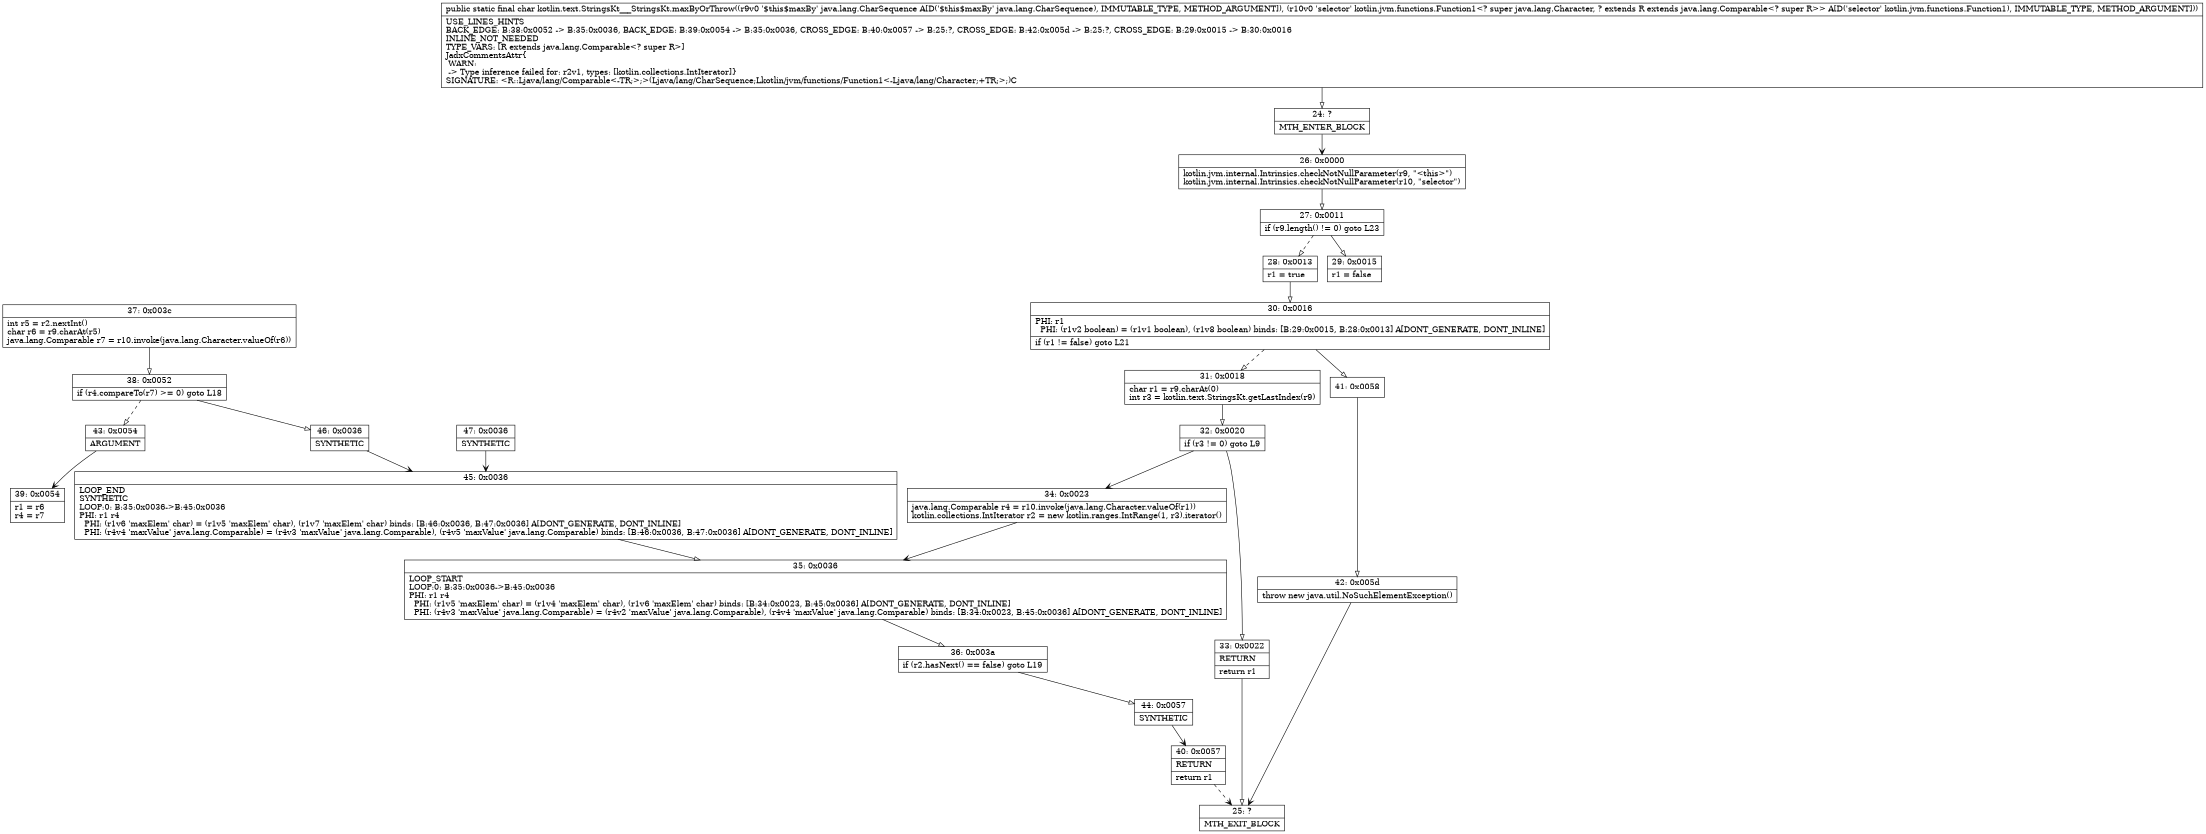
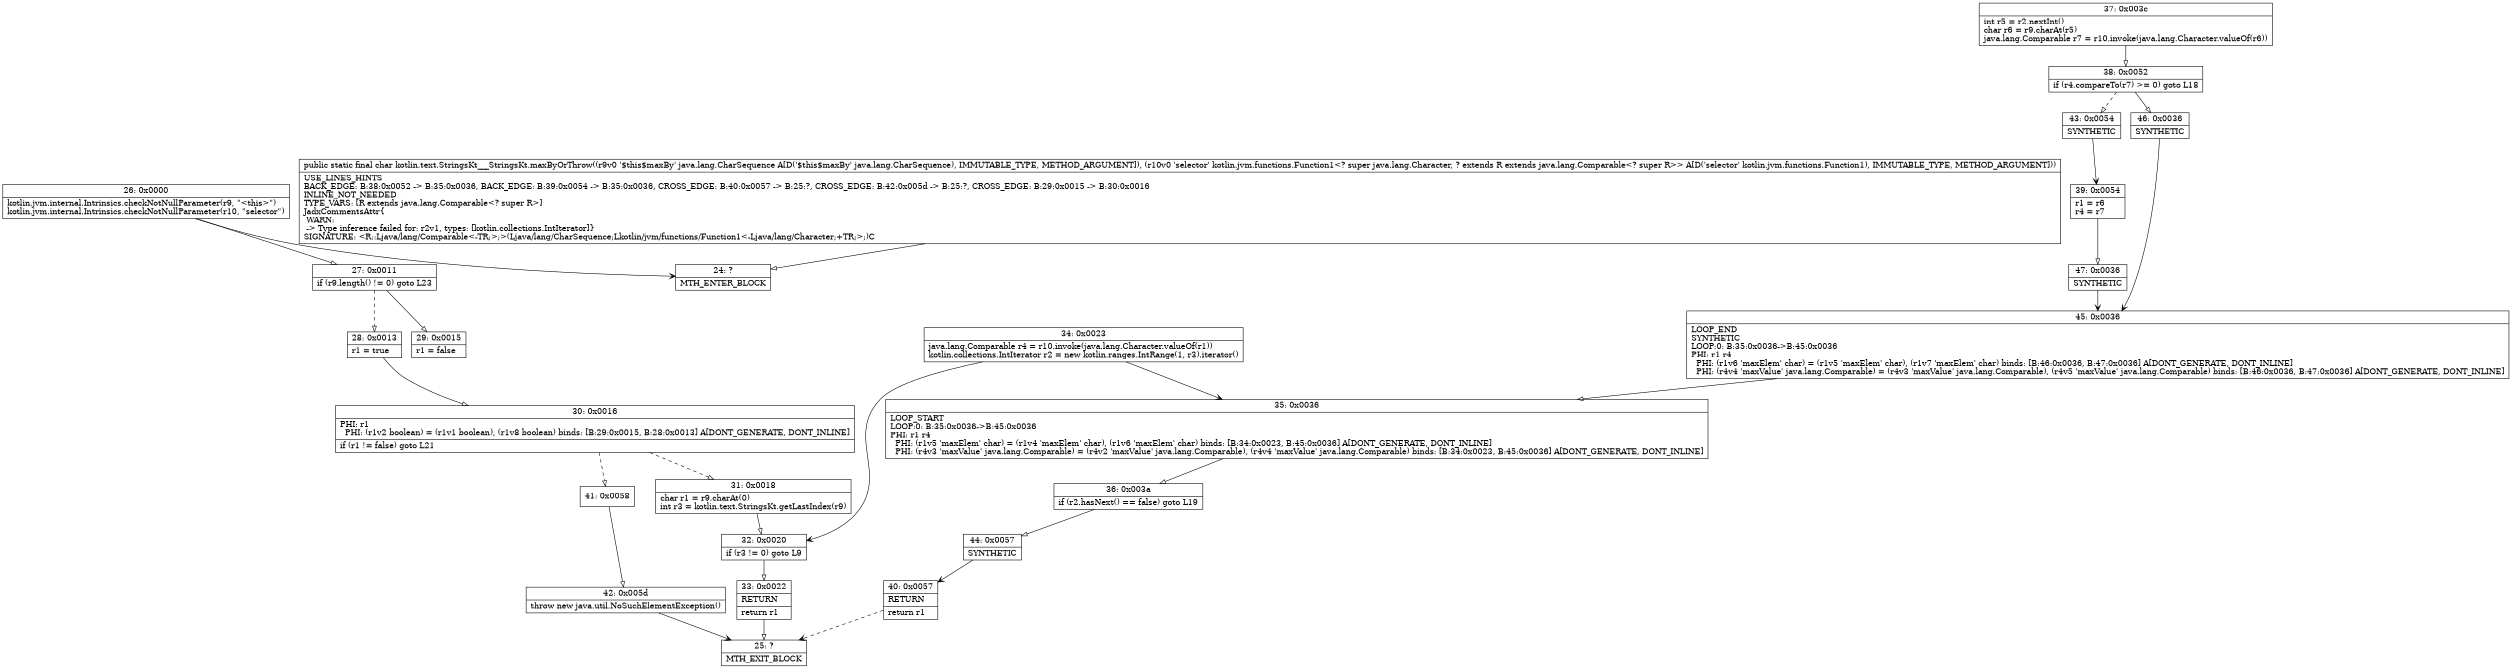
edge "24: ?" -> "26: 0x0000": reversed
edge "39: 0x0054" -> "47: 0x0036": added
edge "30: 0x0016" -> "41: 0x0058": style solid -> dashed
node "43: 0x0054": text "ARGUMENT" -> "SYNTHETIC"
edge "32: 0x0020" -> "34: 0x0023": reversed
